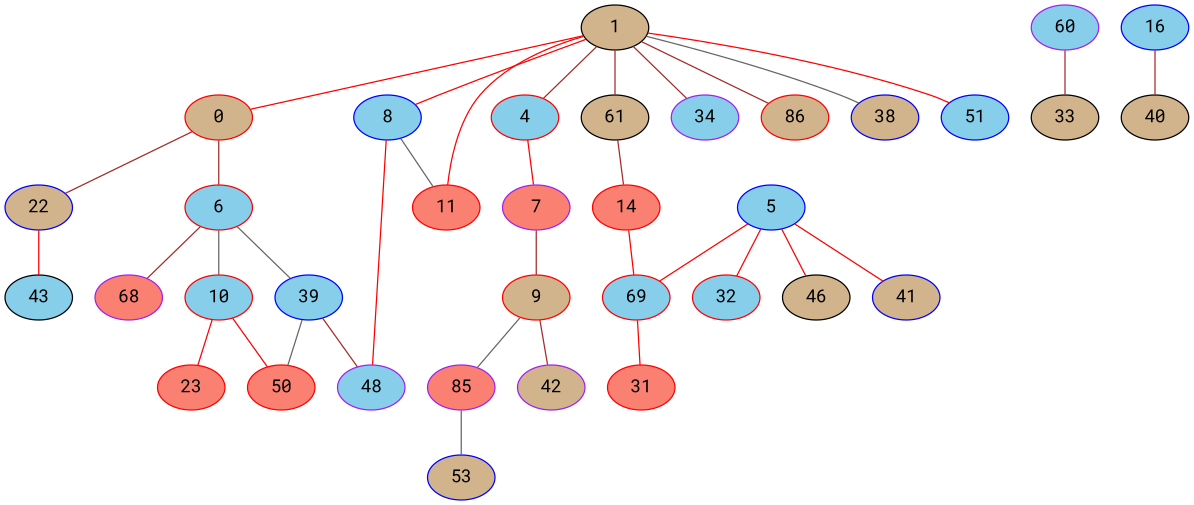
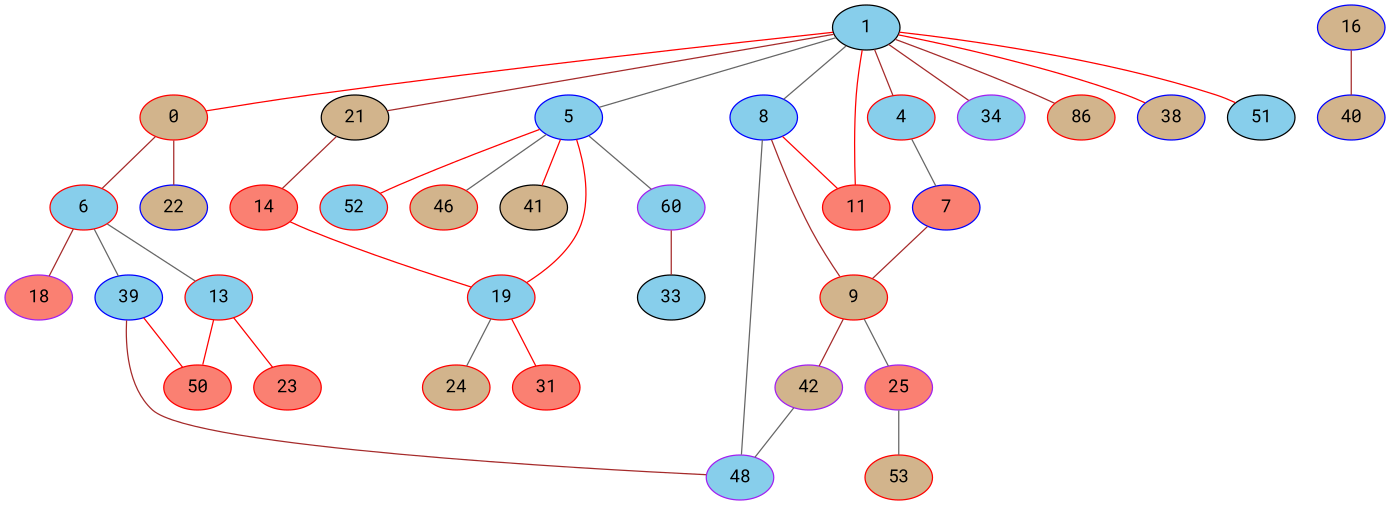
node "1": fillcolor tan -> skyblue
node "16": fillcolor skyblue -> tan
edge "1" -- "38": color gray40 -> red
edge "1" -- "5": added
edge "1" -- "8": color red -> gray40
node "61": label "61" -> "21"
node "51": color blue -> black
node "33": fillcolor tan -> skyblue
node "40": color black -> blue
edge "4" -- "7": color red -> gray40
edge "8" -- "11": color gray40 -> red
edge "5" -- "60": added
node "7": color purple -> blue
edge "8" -- "9": added
edge "8" -- "48": color red -> gray40
edge "5" -- "46": color red -> gray40
node "43": removed
node "68": label "68" -> "18"
node "10": label "10" -> "13"
node "69": label "69" -> "19"
node "32": label "32" -> "52"
node "46": color black -> red
node "41": color blue -> black
edge "39" -- "50": color gray40 -> red
node "24": added
node "85": label "85" -> "25"
edge "42" -- "48": added
node "53": color blue -> red
